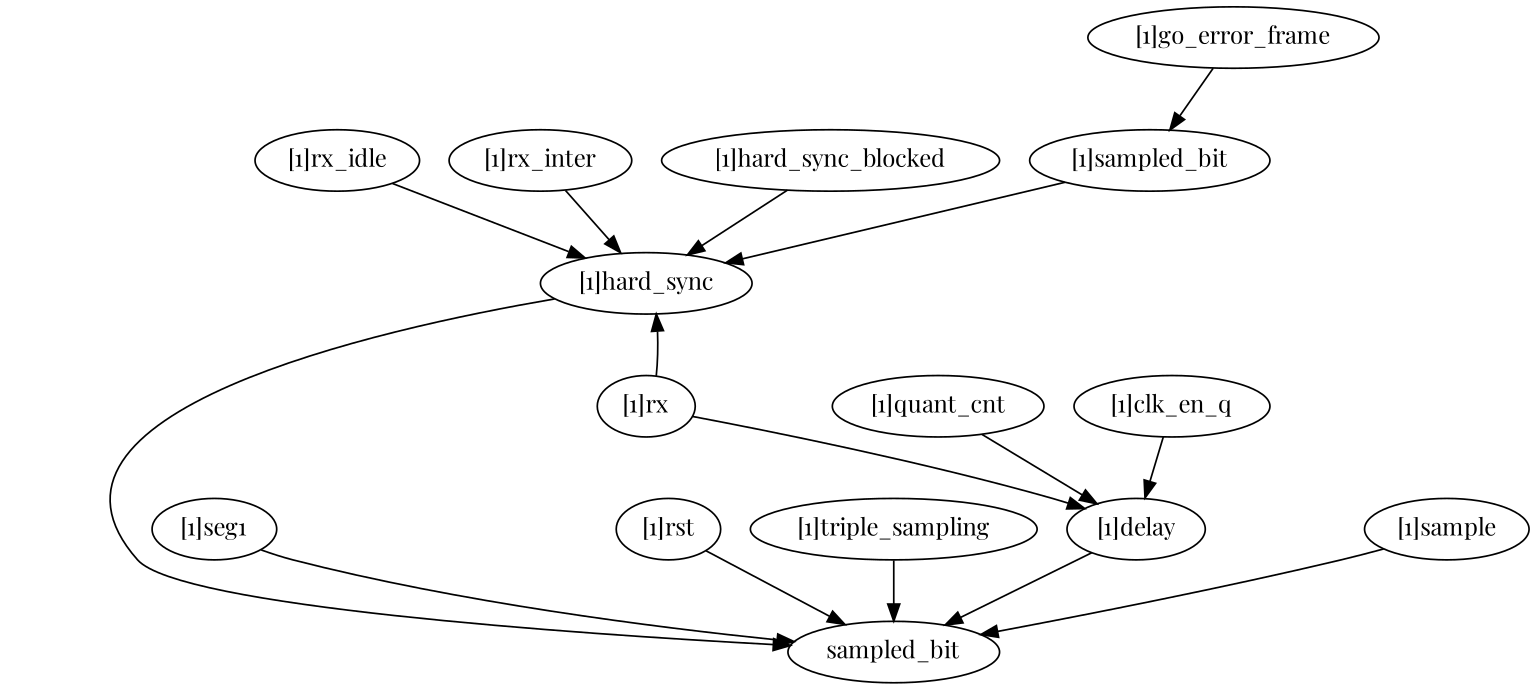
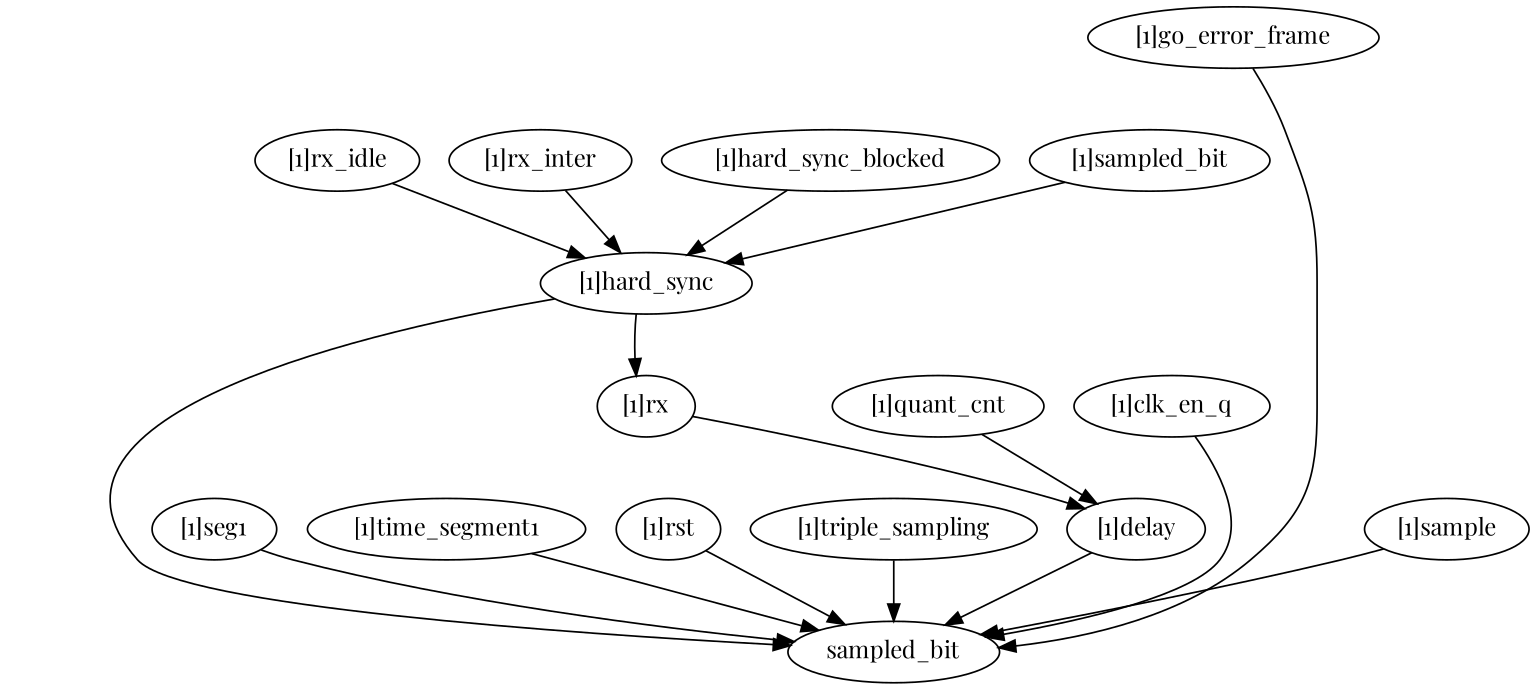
edge "[1]go_error_frame" -> "[1]sampled_bit": now "[1]go_error_frame" -> "sampled_bit"
edge "[1]rx" -> "[1]hard_sync": reversed
edge "[1]clk_en_q" -> "[1]delay": now "[1]clk_en_q" -> "sampled_bit"
node "[1]time_segment1": added
